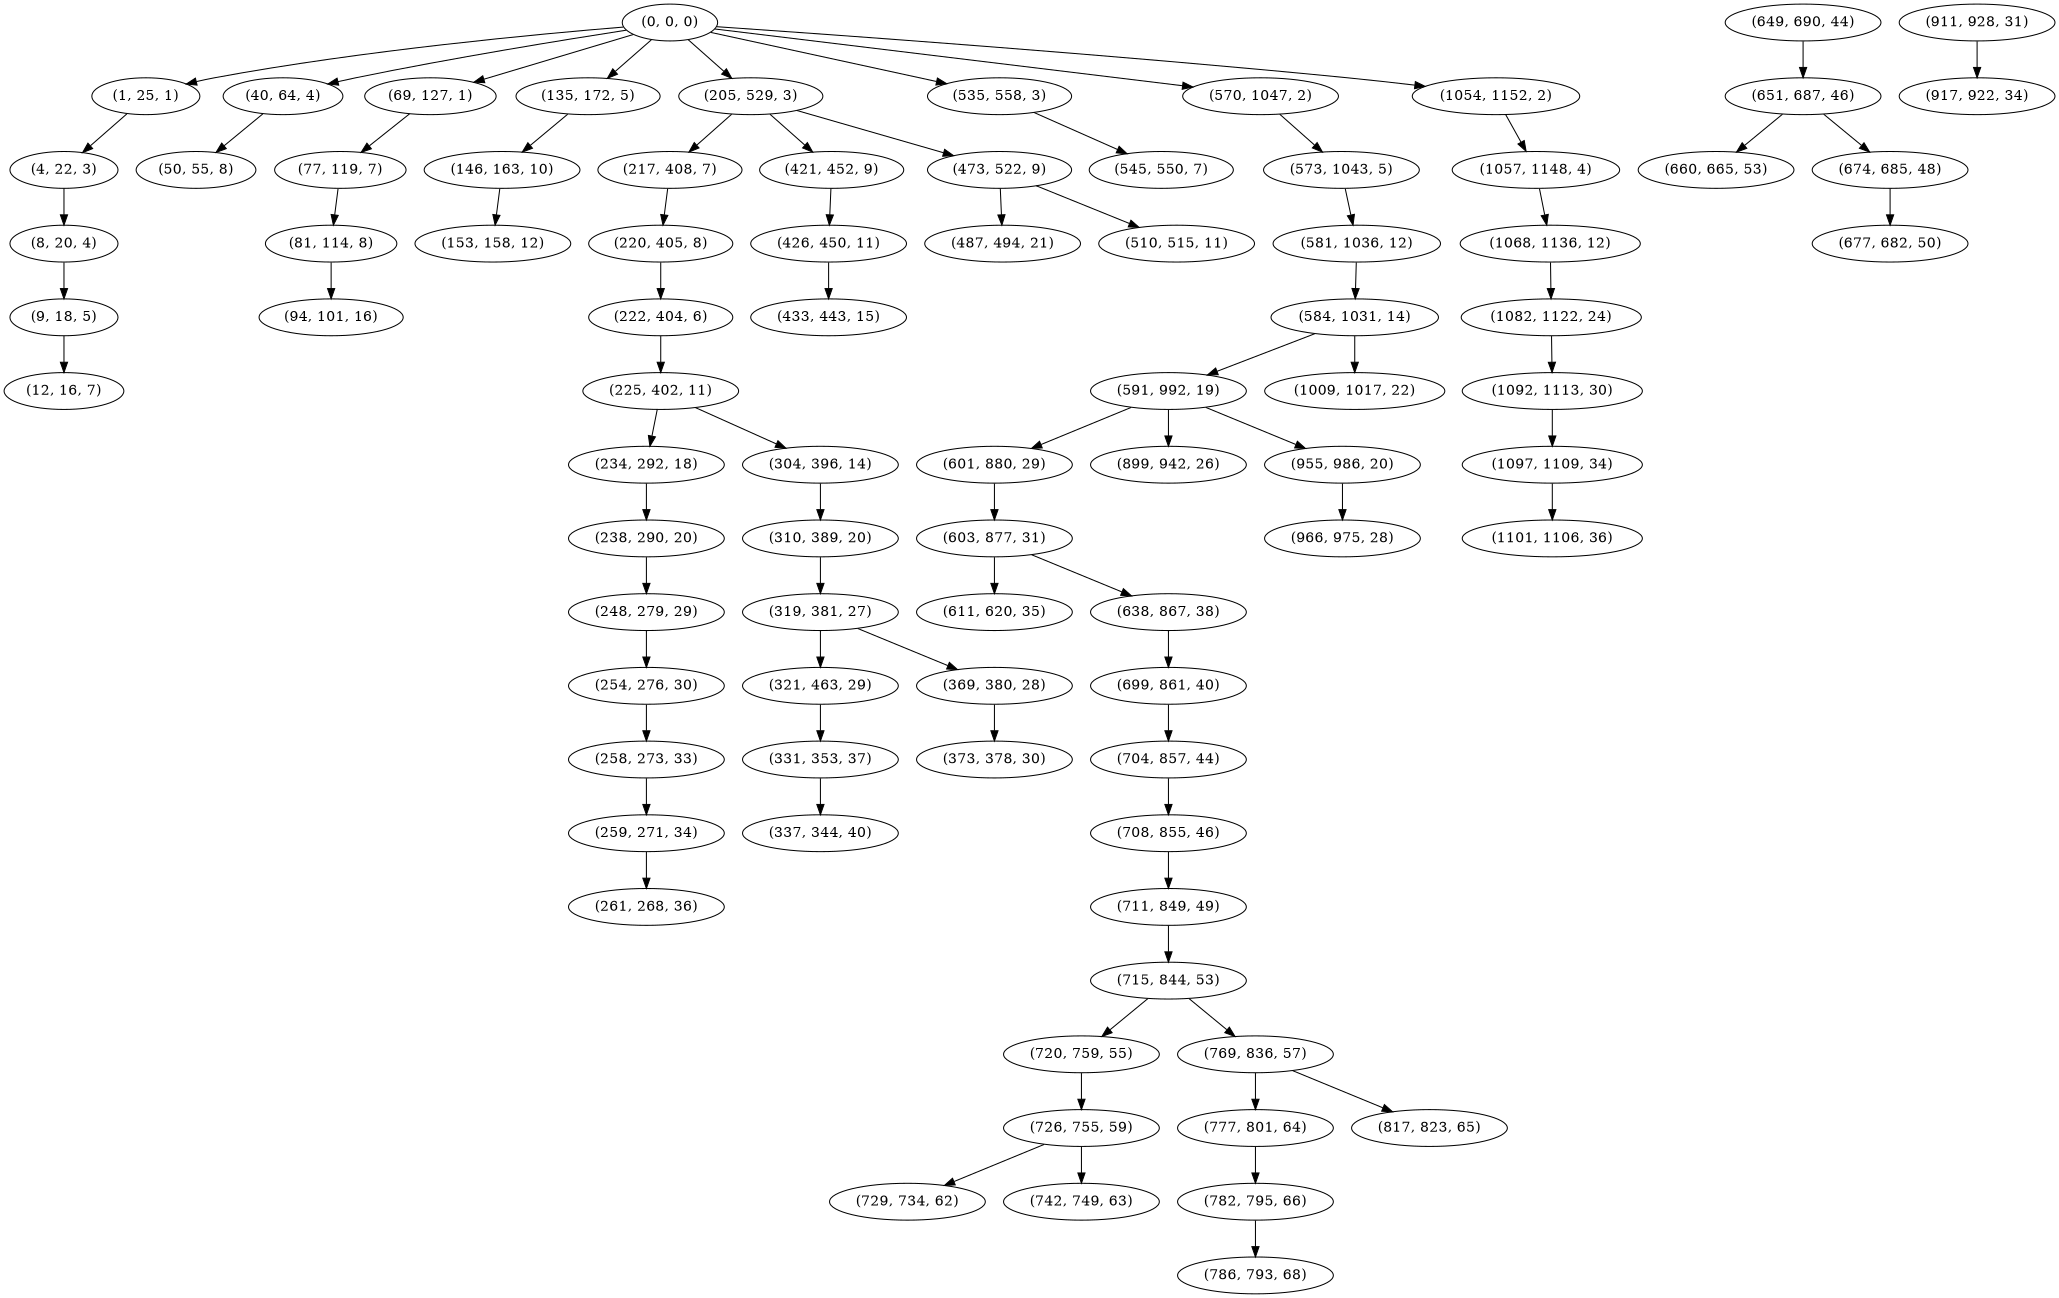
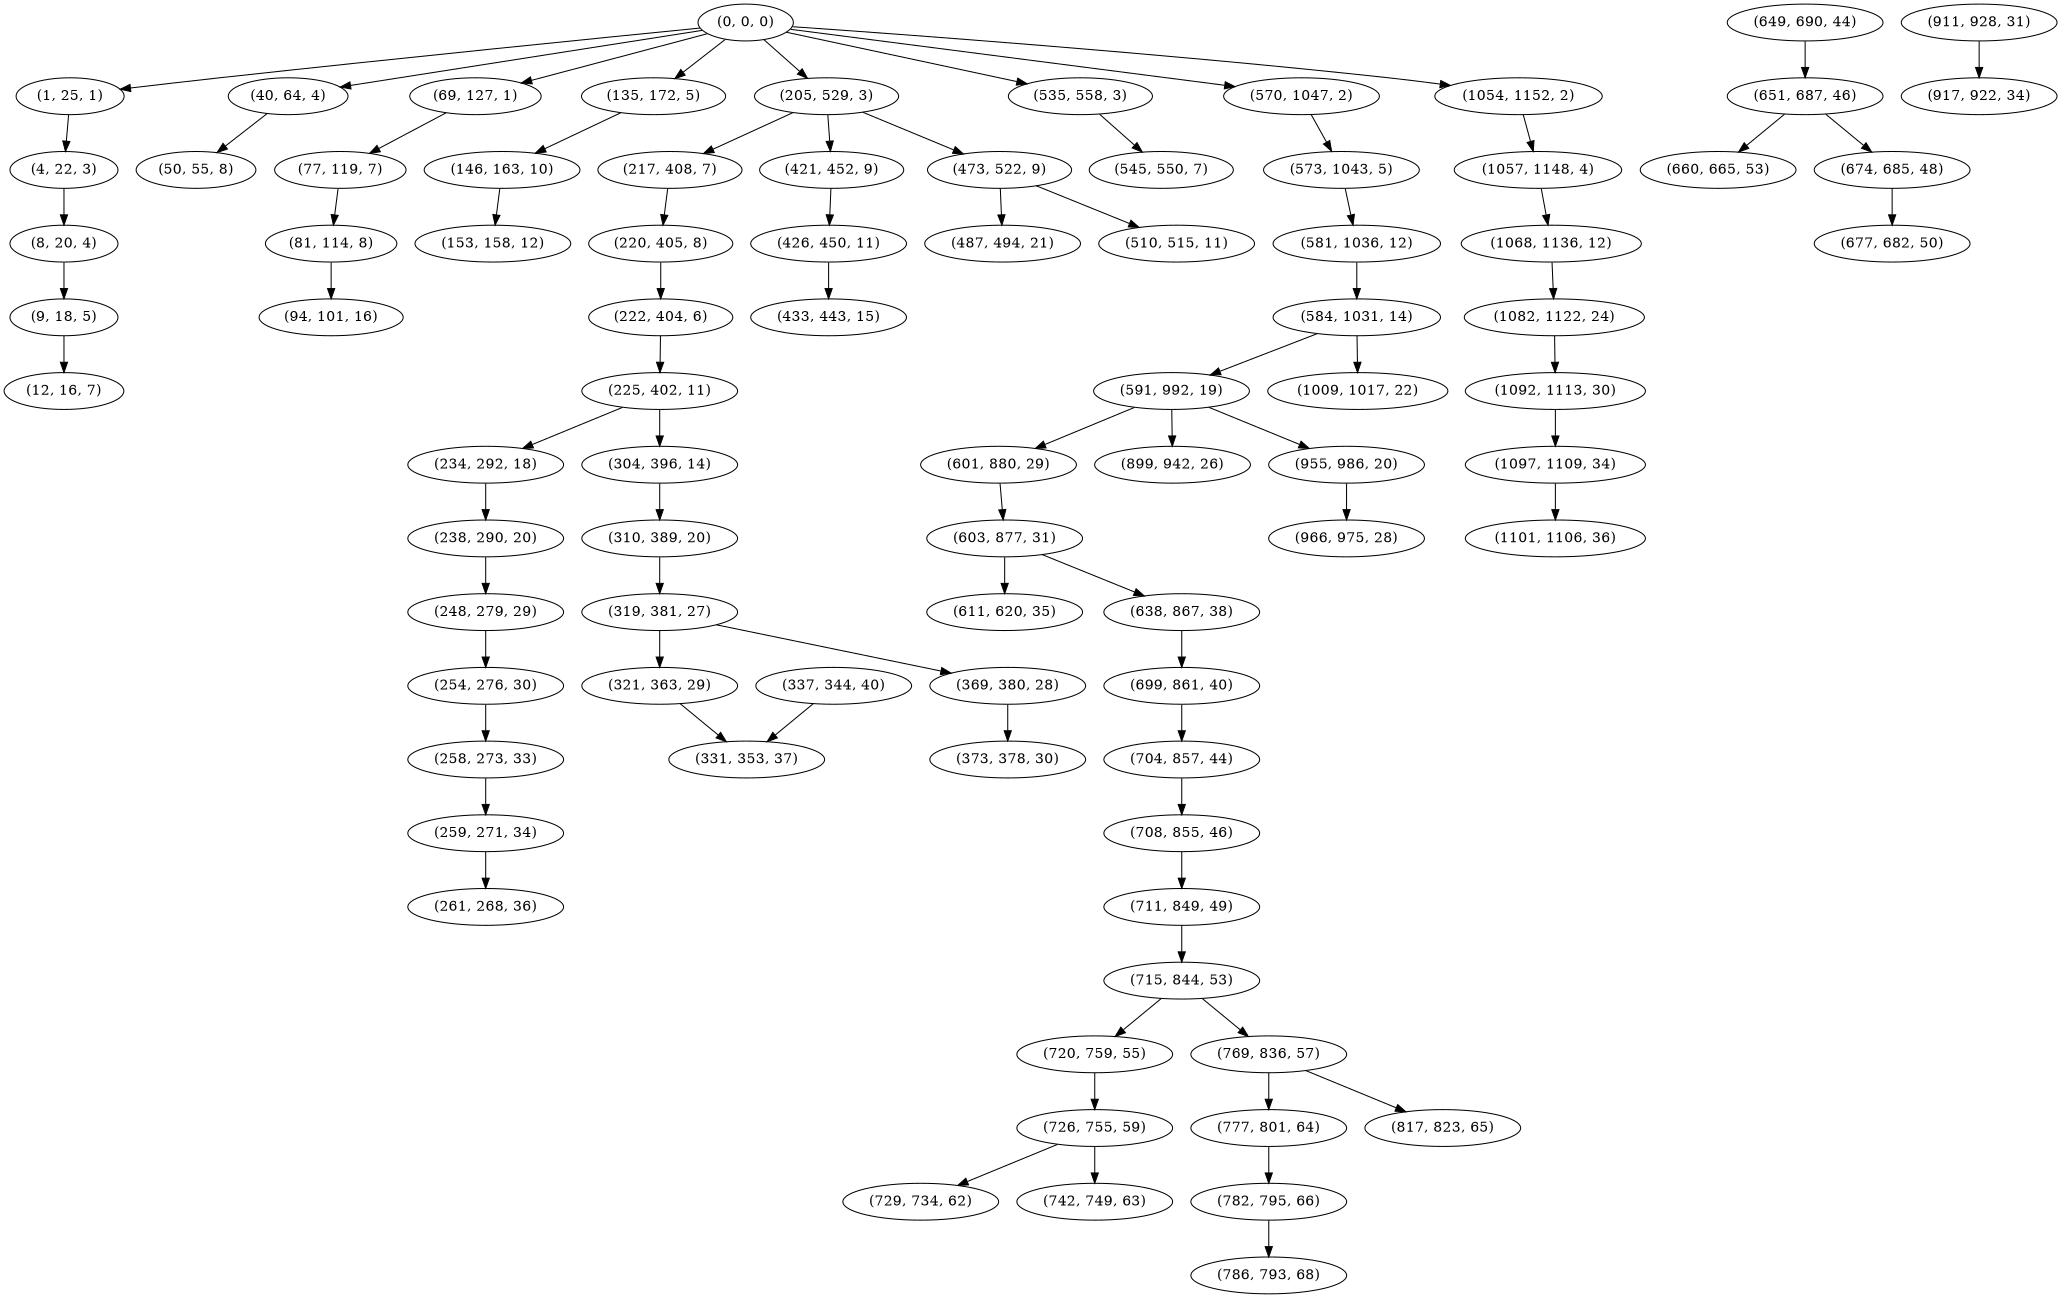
node "(321, 463, 29)": label "(321, 463, 29)" -> "(321, 363, 29)"
edge "(331, 353, 37)" -> "(337, 344, 40)": reversed
